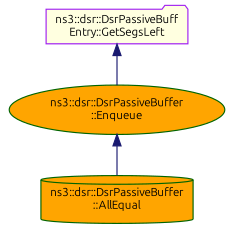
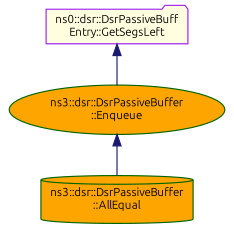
node "ns3::dsr::DsrPassiveBuff Entry::GetSegsLeft": label "ns3::dsr::DsrPassiveBuff Entry::GetSegsLeft" -> "ns0::dsr::DsrPassiveBuff Entry::GetSegsLeft"
